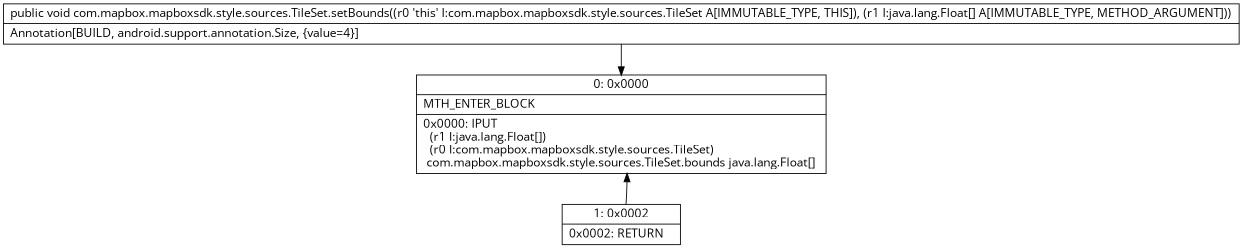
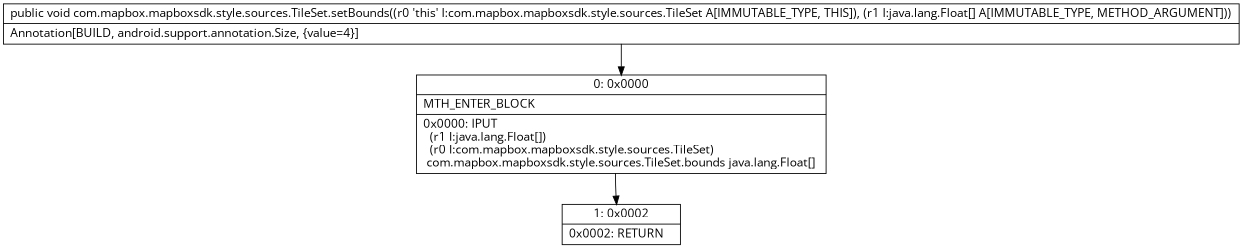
edge "1: 0x0002" -> "0: 0x0000": reversed
